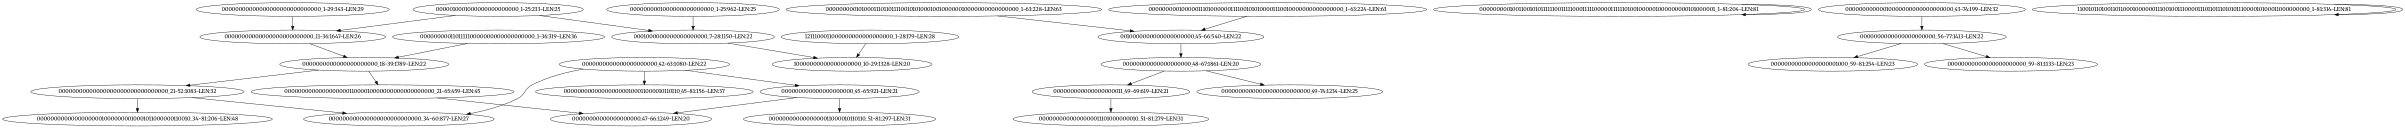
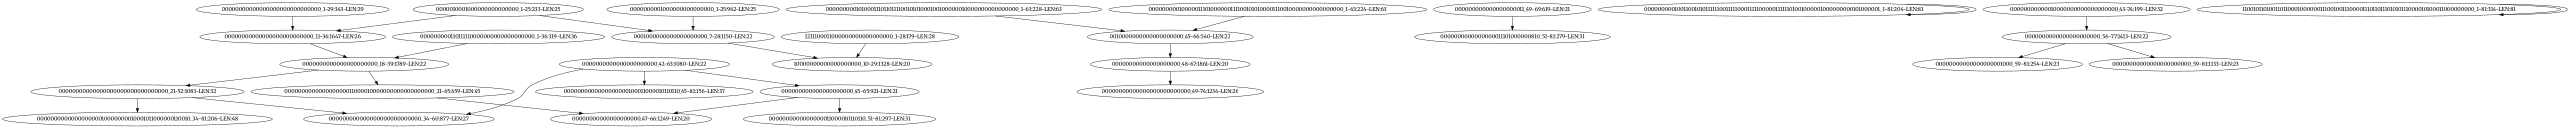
edge "00000000000000000000_48-67:1861-LEN:20" -> "000000000000000000011_49-69:619-LEN:21": removed
node "00000000000000000000000000_49-74:1234-LEN:25": label "00000000000000000000000000_49-74:1234-LEN:25" -> "00000000000000000000000000_49-74:1234-LEN:26"
node "0000000000000000011101000000010_51-81:279-LEN:31": label "0000000000000000011101000000010_51-81:279-LEN:31" -> "0000000000000000011101000000810_51-81:279-LEN:31"
